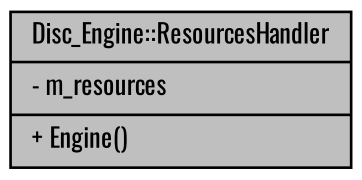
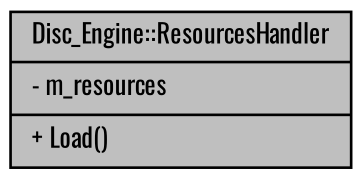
node "Disc_Engine::ResourcesHandler": text "+ Engine()" -> "+ Load()"
